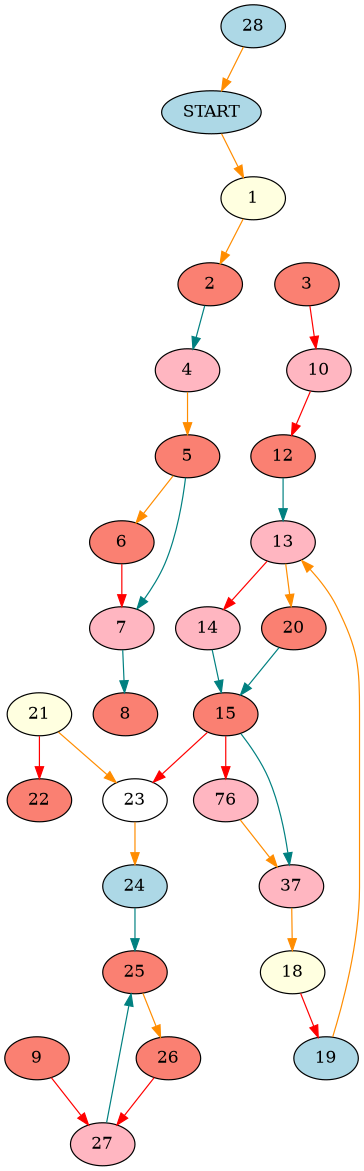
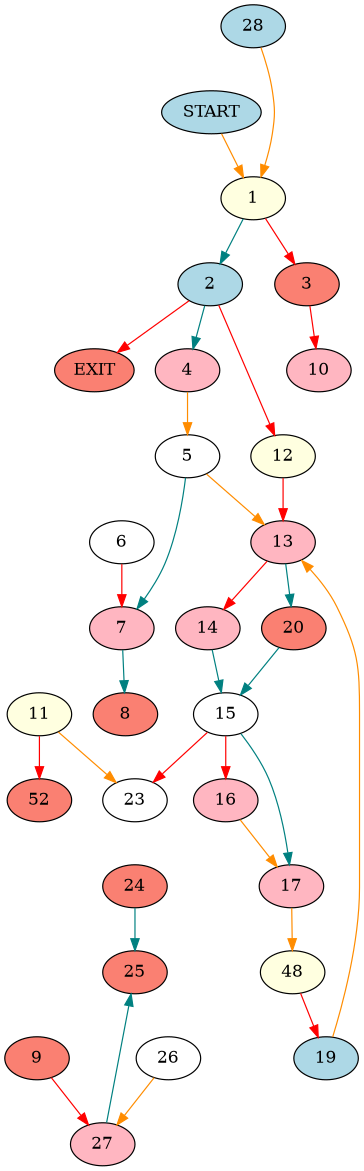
edge "28" -> "START": now "28" -> "1"
edge "1" -> "2": color darkorange -> teal
edge "1" -> "3": added
node "2": fillcolor salmon -> lightblue
node "EXIT": added
edge "10" -> "12": now "2" -> "12"
node "5": fillcolor salmon -> white
node "12": fillcolor salmon -> lightyellow
edge "12" -> "13": color teal -> red
edge "5" -> "6": now "5" -> "13"
node "6": fillcolor salmon -> white
edge "13" -> "20": color darkorange -> teal
node "21": label "21" -> "11"
node "15": fillcolor salmon -> white
node "22": label "22" -> "52"
node "76": label "76" -> "16"
edge "23" -> "24": removed
node "24": fillcolor lightblue -> salmon
node "37": label "37" -> "17"
node "18": label "18" -> "48"
edge "25" -> "26": removed
node "26": fillcolor salmon -> white
edge "26" -> "27": color red -> darkorange
